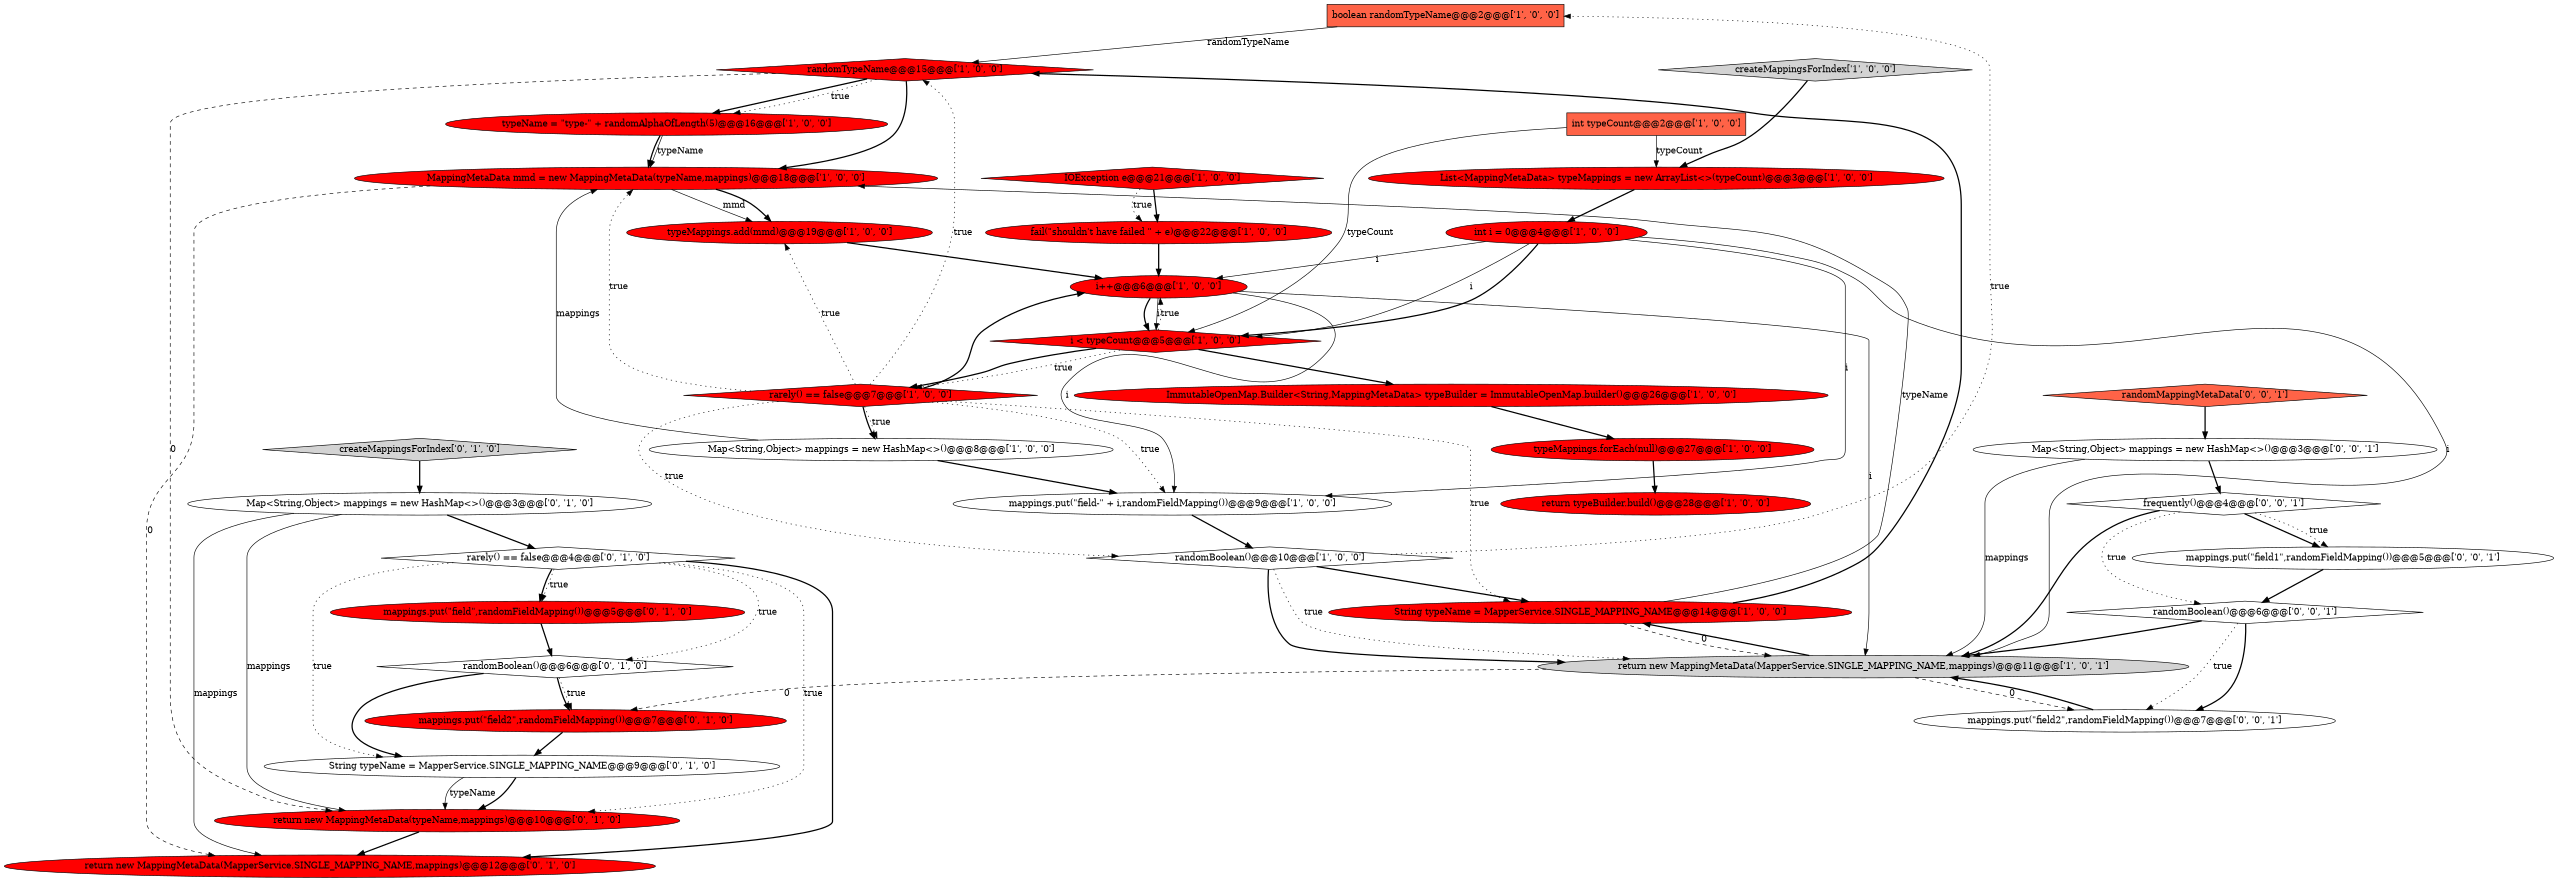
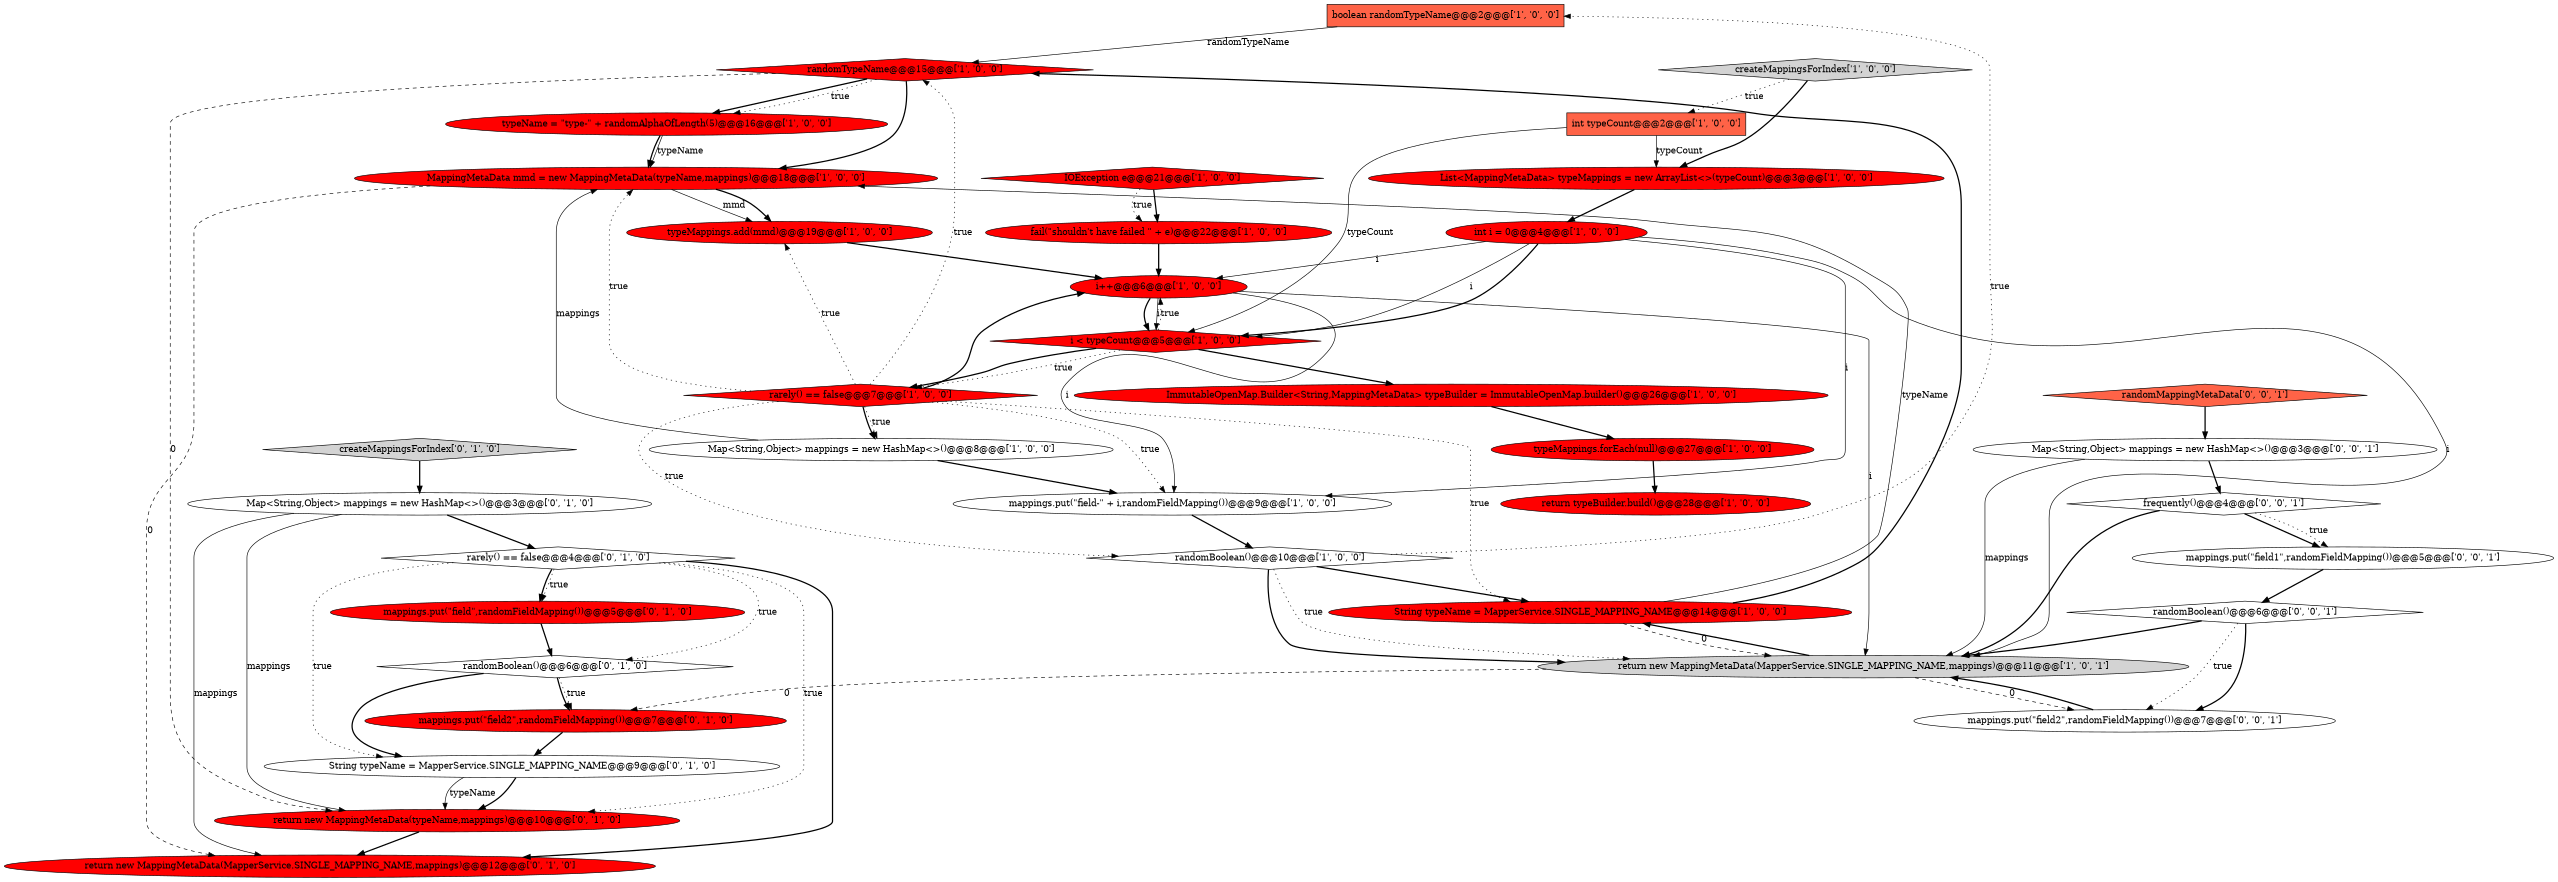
edge "createMappingsForIndex['1', '0', '0']" -> "int typeCount@@@2@@@['1', '0', '0']": added, label "true"
edge "frequently()@@@4@@@['0', '0', '1']" -> "randomBoolean()@@@6@@@['0', '0', '1']": removed, label "true"
